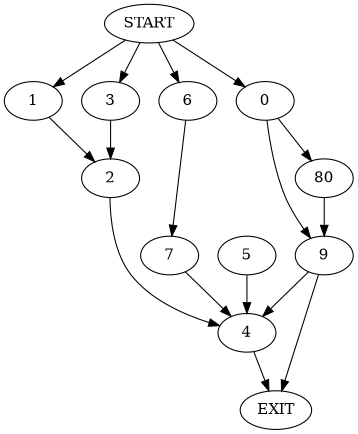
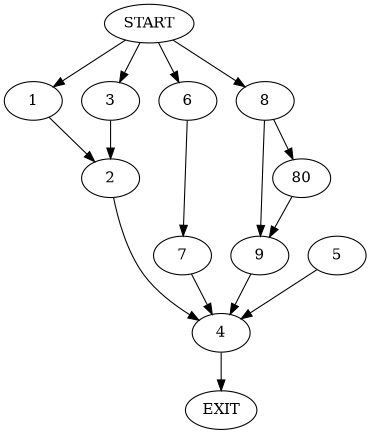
node "0": label "0" -> "8"
edge "9" -> "EXIT": removed
